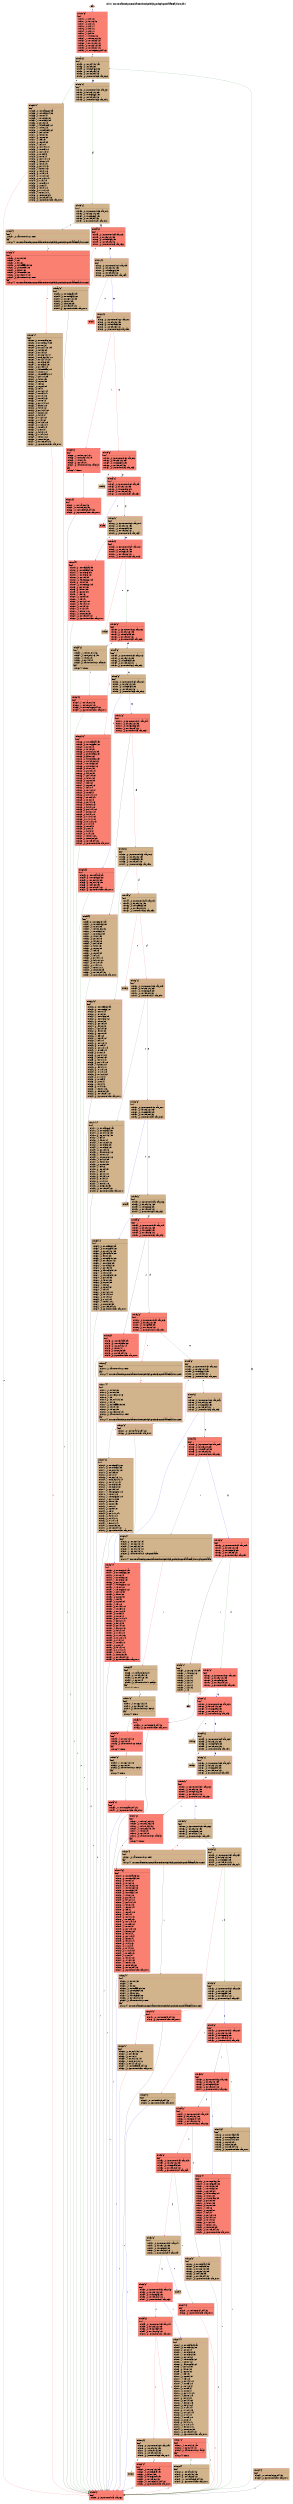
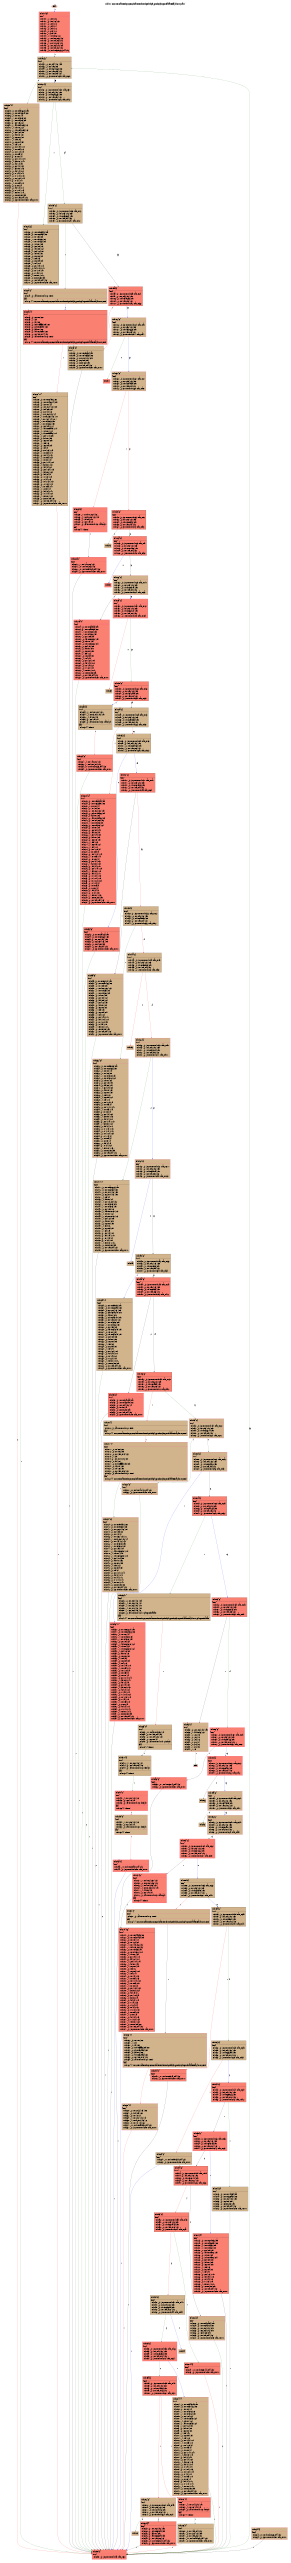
node "0x4026b6 [86]": added
